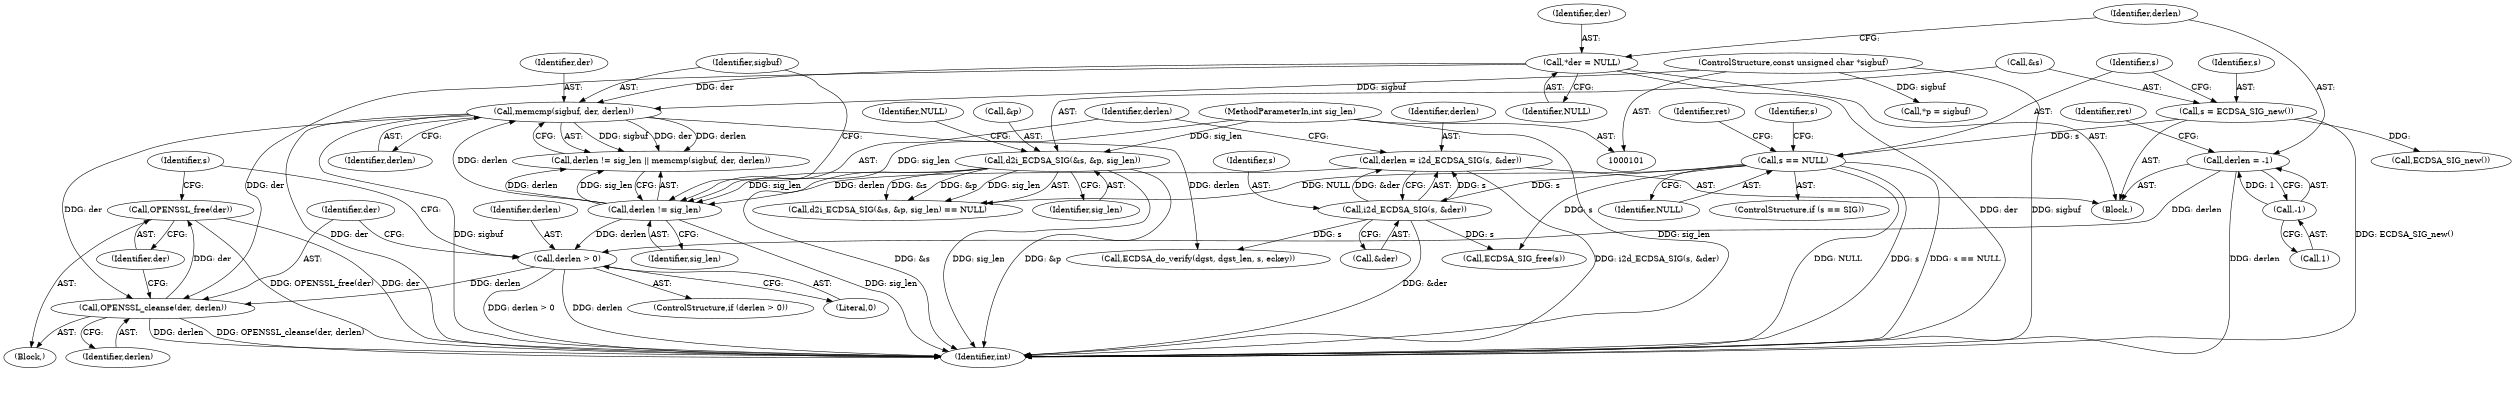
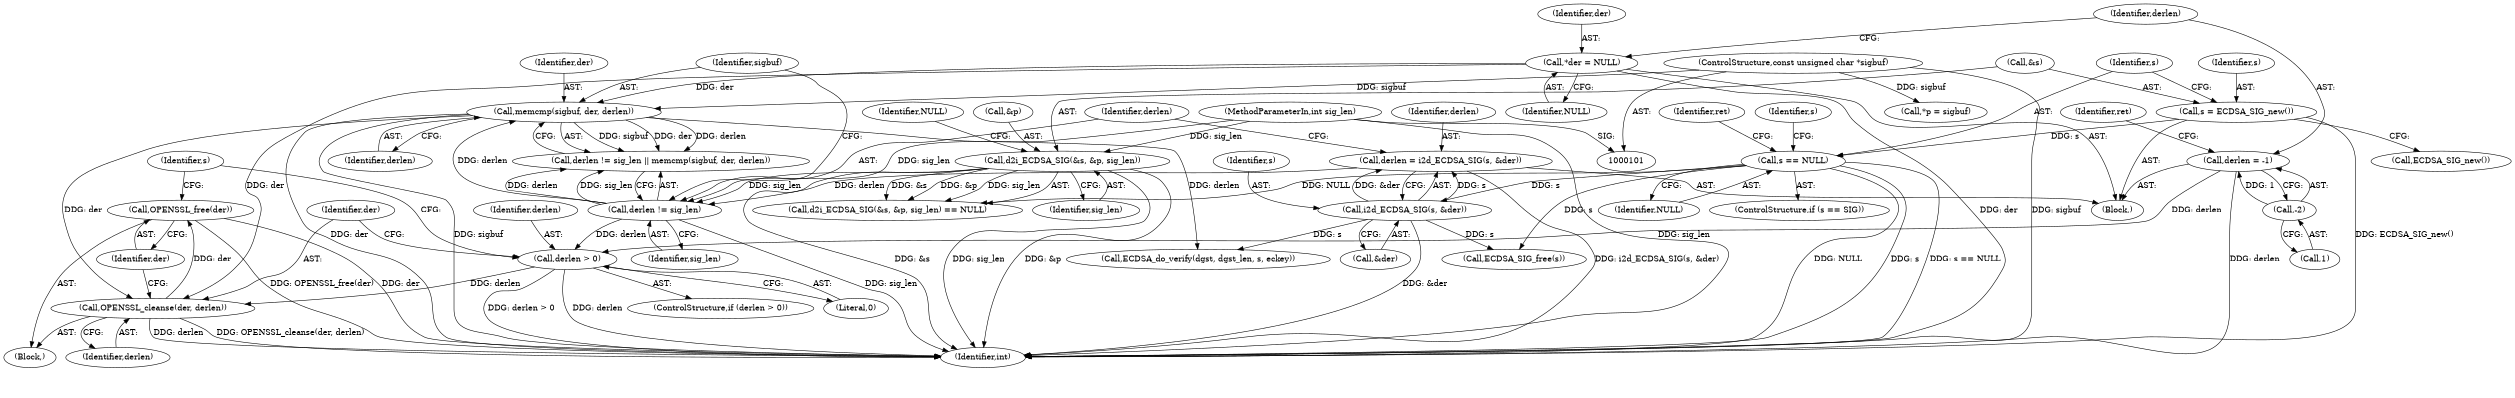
edge "(MethodParameterIn,int sig_len)" -> "1000101": label "AST: " -> "SIG: "
edge "(Call,s = ECDSA_SIG_new())" -> "(Call,ECDSA_SIG_new())": label "DDG: " -> "CFG: "
node "(Call,-1)": label "(Call,-1)" -> "(Call,-2)"
